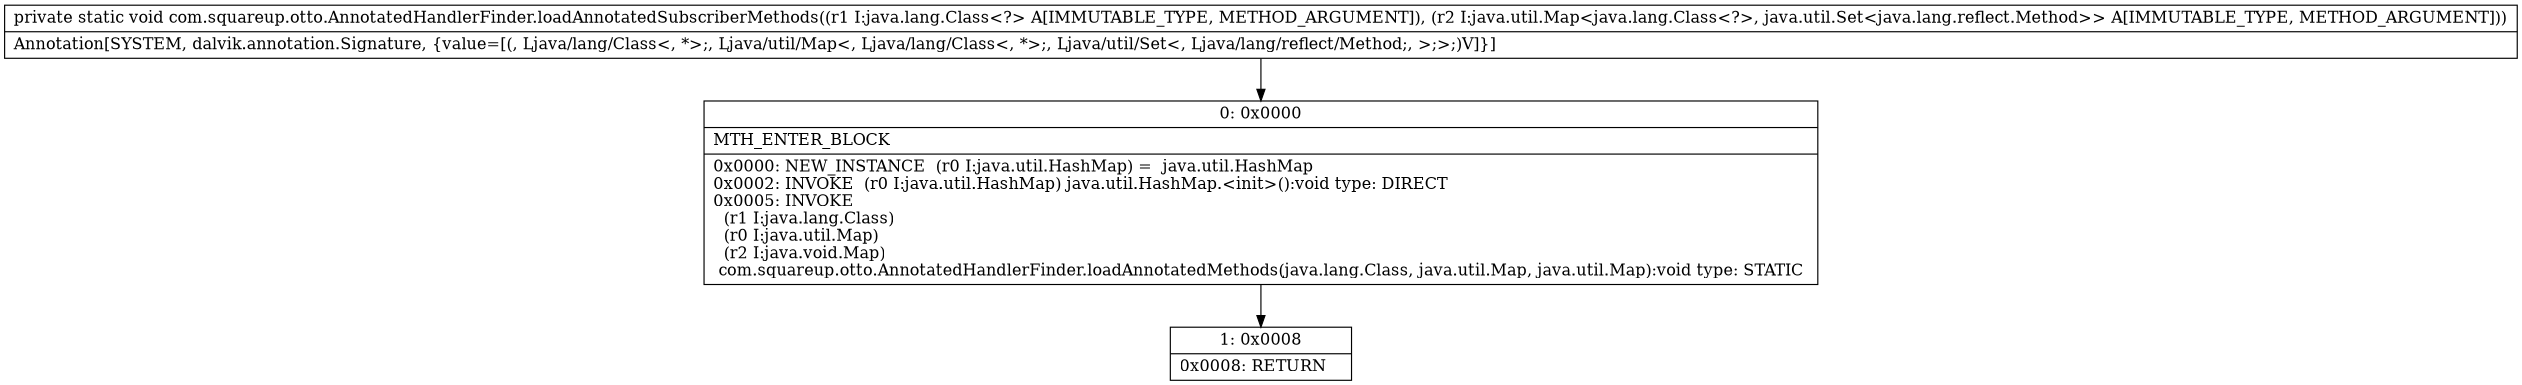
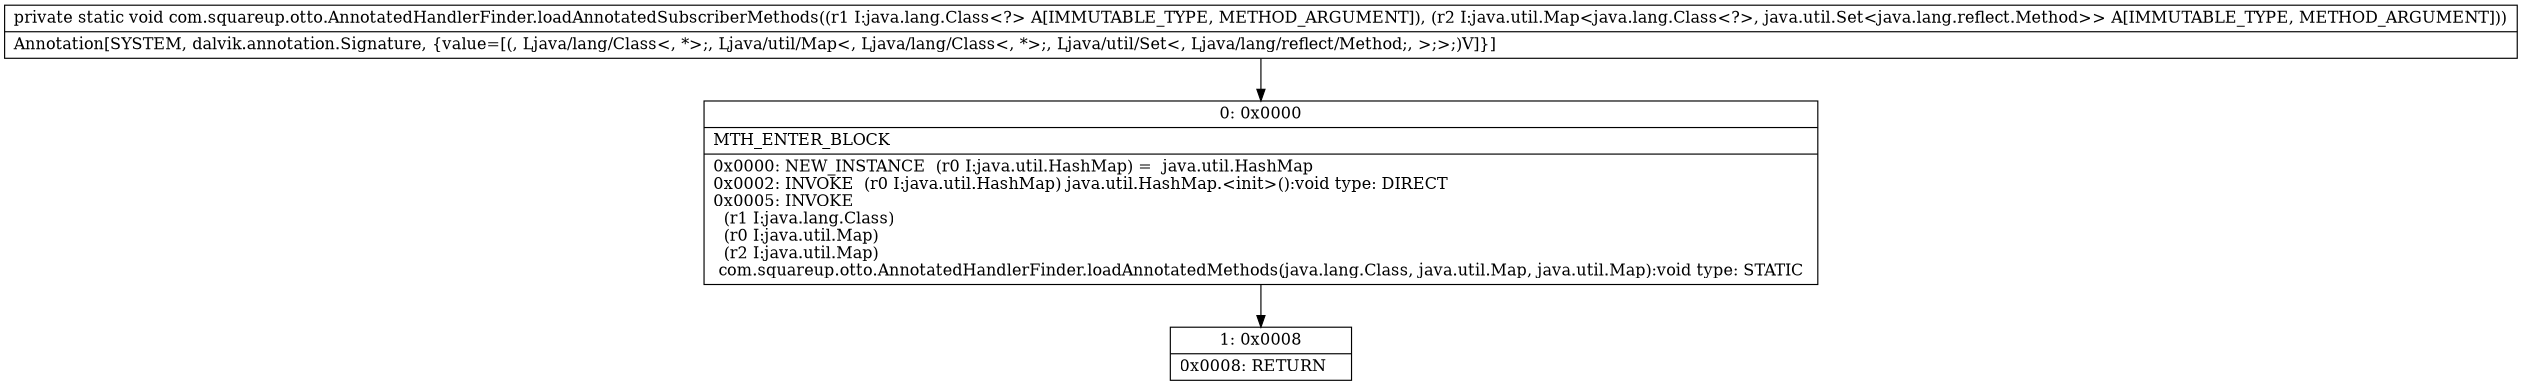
node "0: 0x0000": text "(r2 I:java.void.Map)" -> "(r2 I:java.util.Map)"
